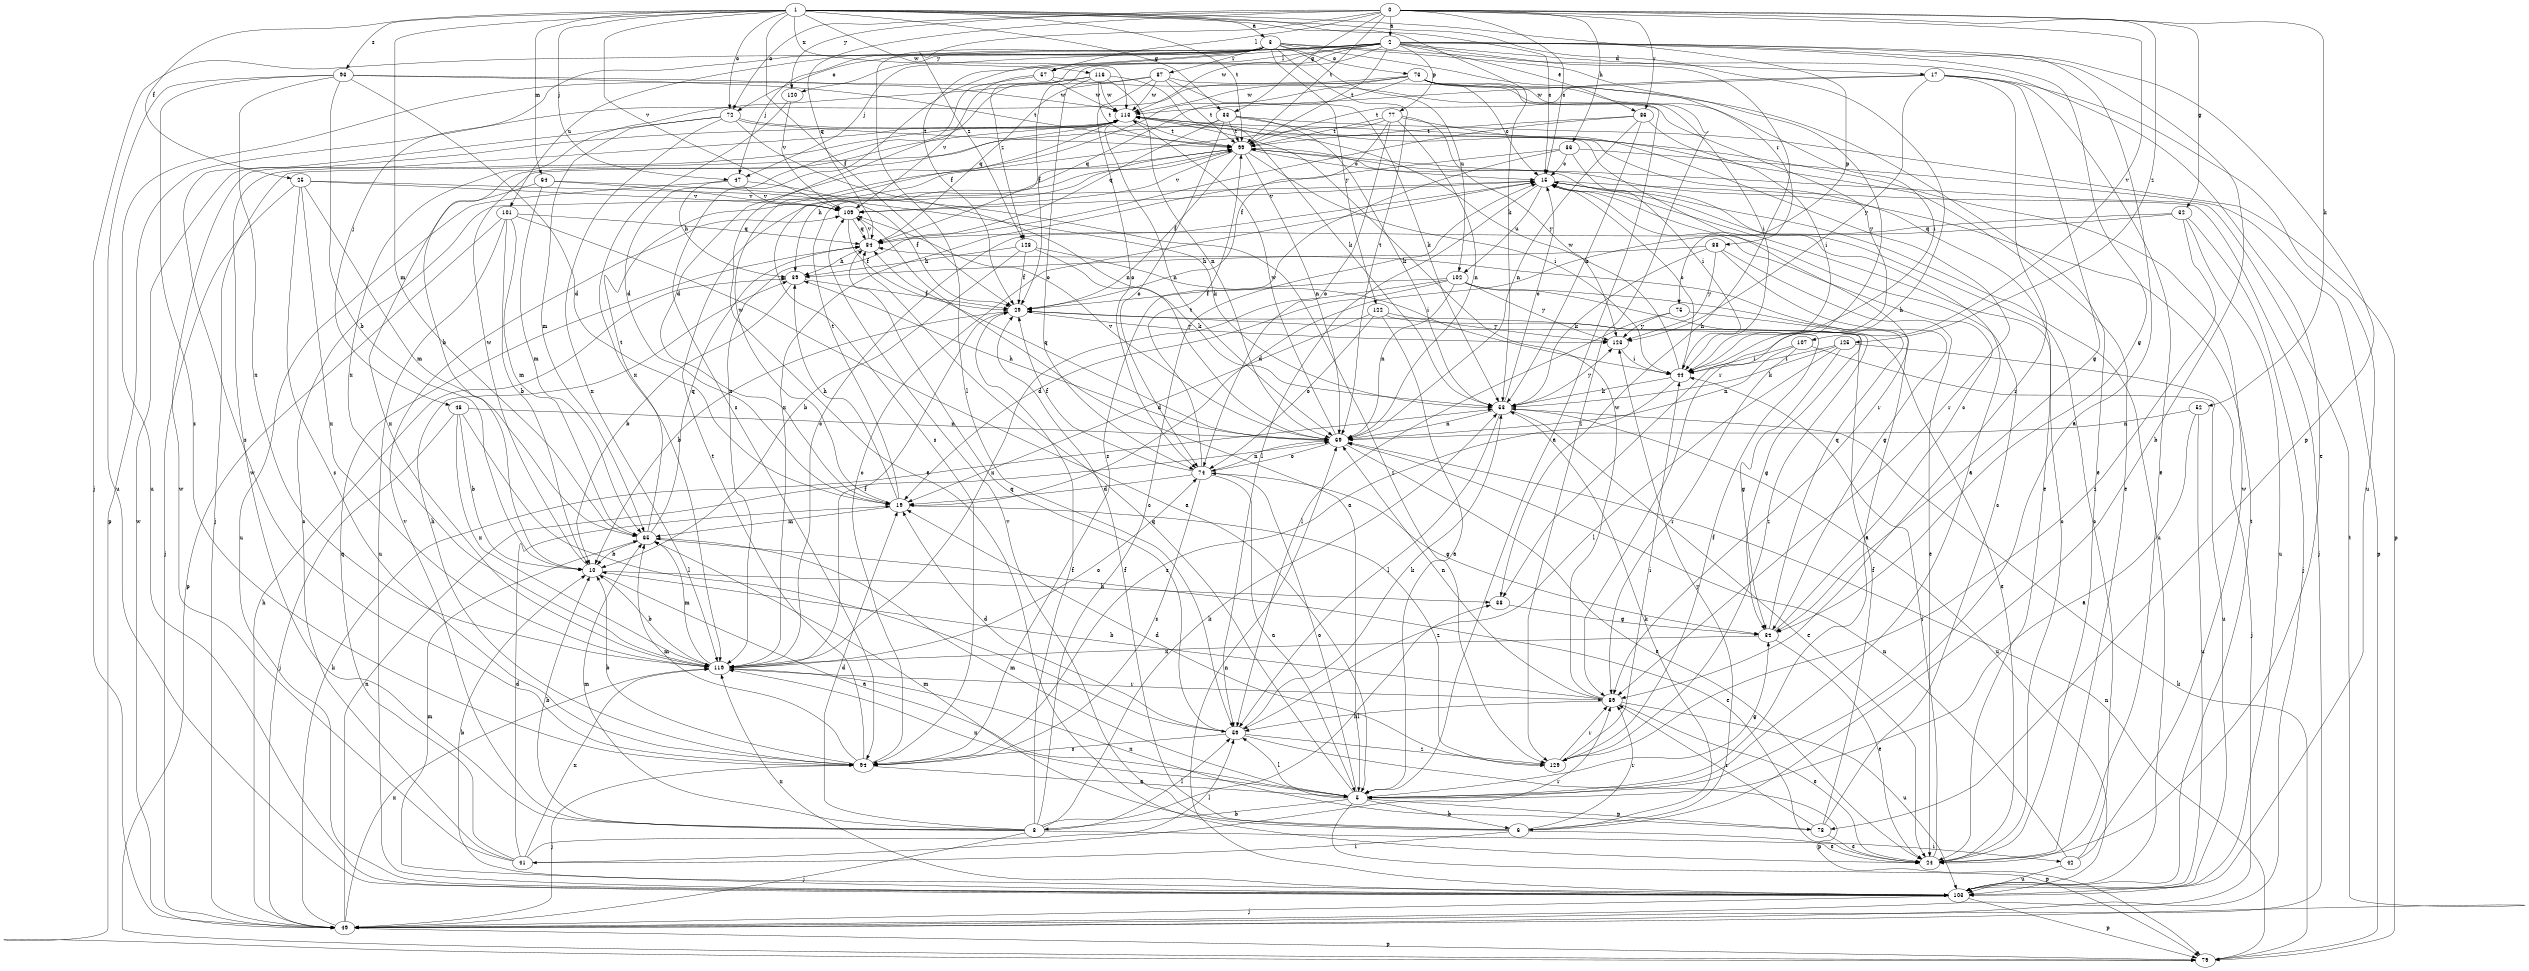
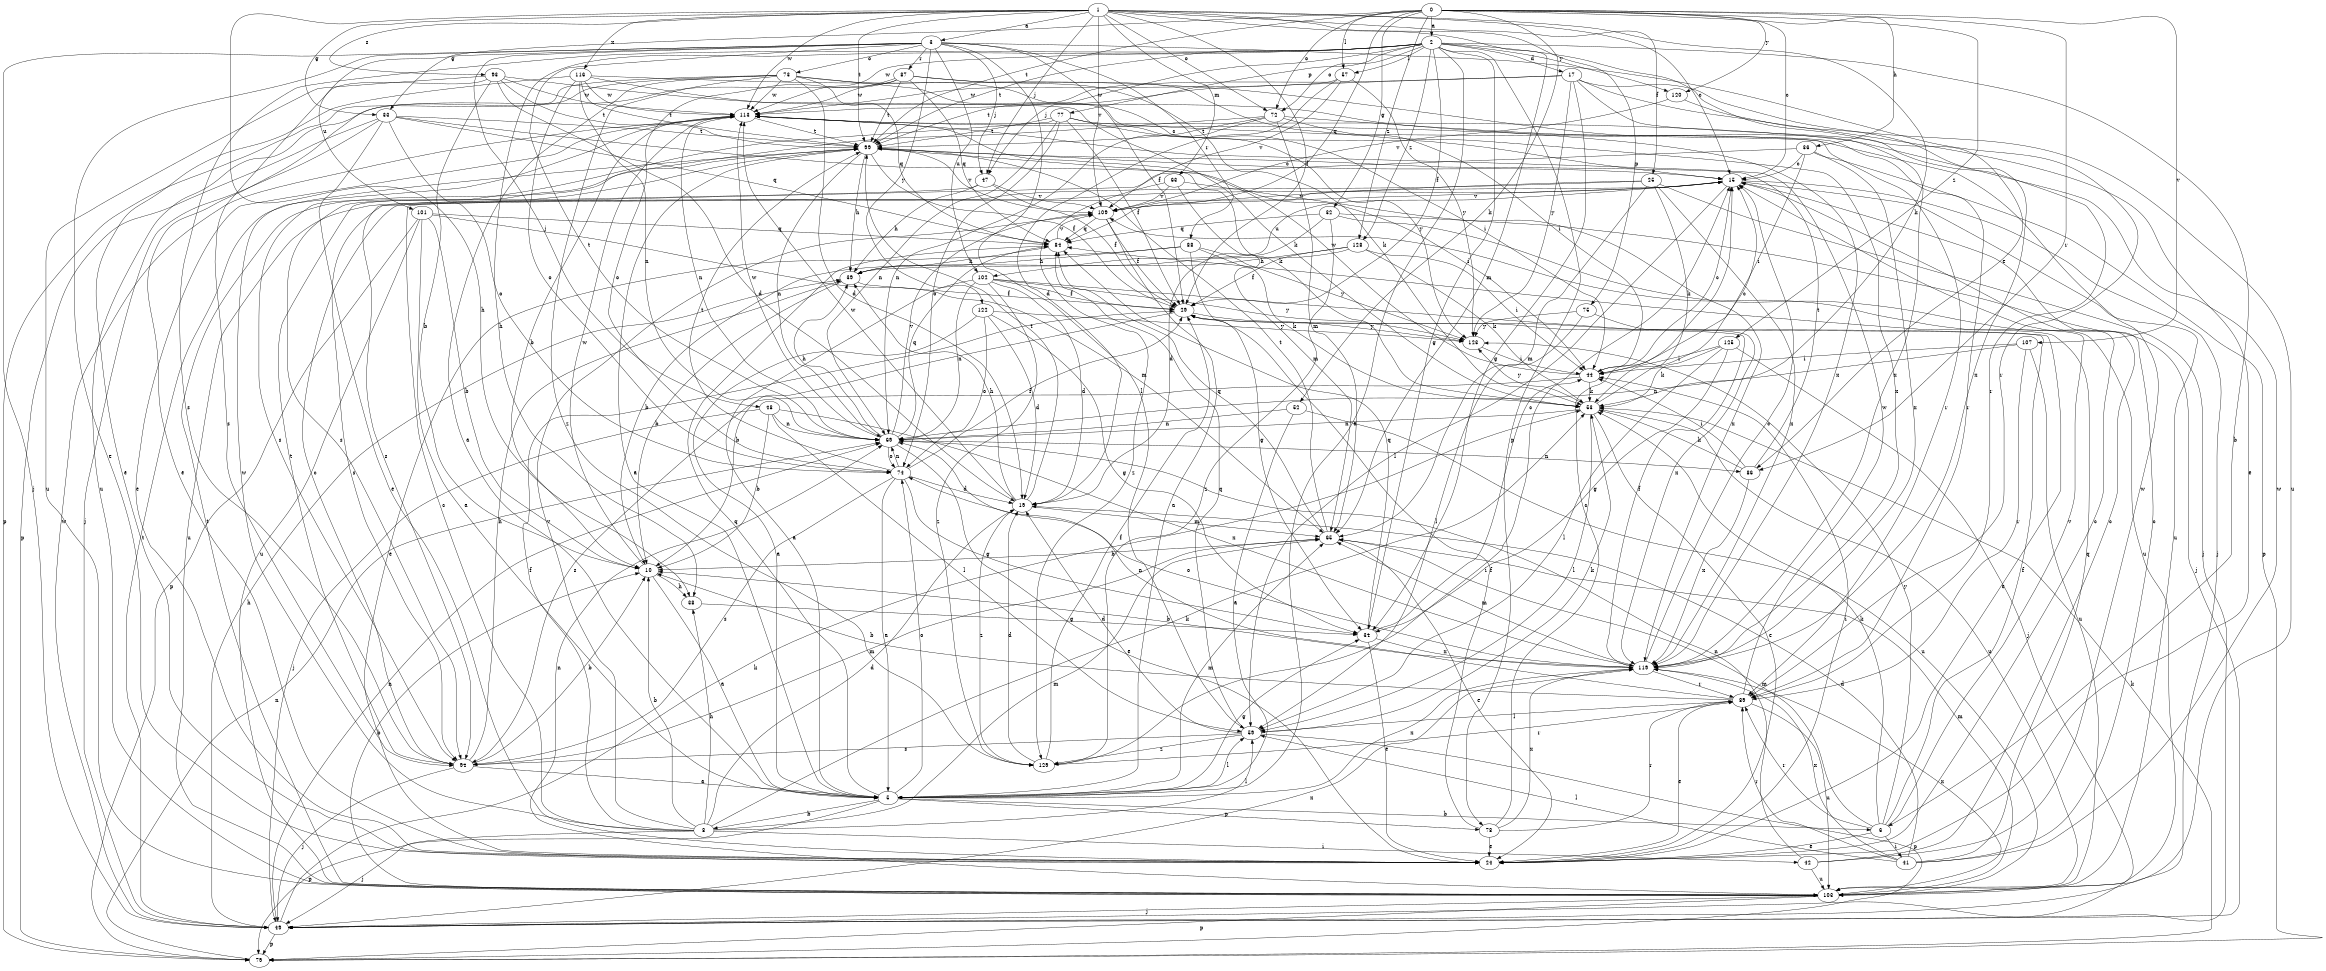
edge "57" -> "44": now "57" -> "123"
node "64": label "64" -> "63"
edge "86" -> "69": reversed
